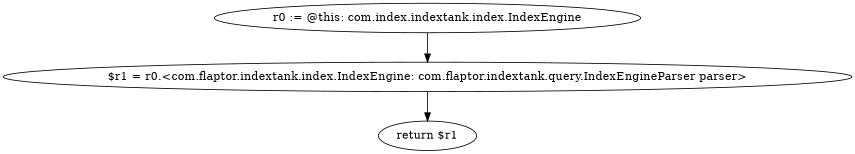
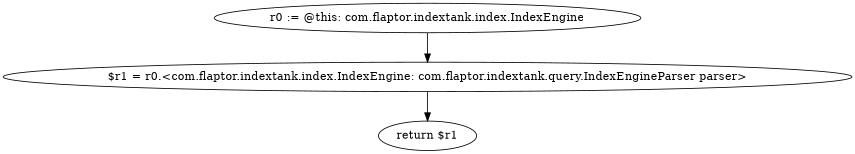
node "r0 := @this: com.index.indextank.index.IndexEngine": label "r0 := @this: com.index.indextank.index.IndexEngine" -> "r0 := @this: com.flaptor.indextank.index.IndexEngine"
